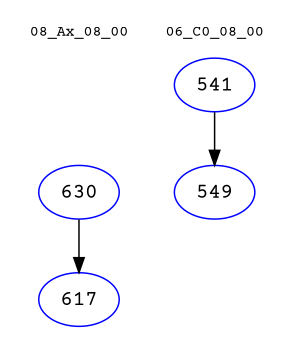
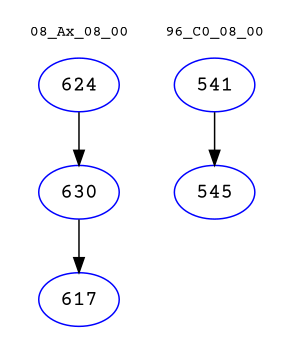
cluster "06_C0_08_00": label "06_C0_08_00" -> "96_C0_08_00"
node "624": added
node "549": label "549" -> "545"
